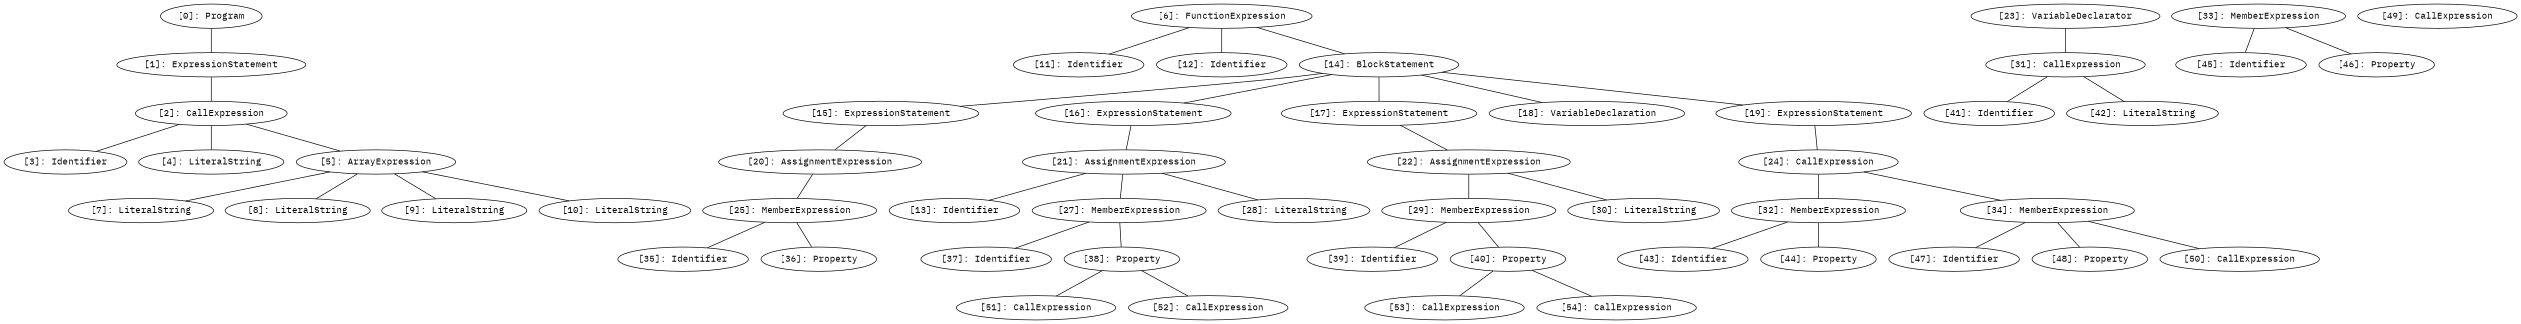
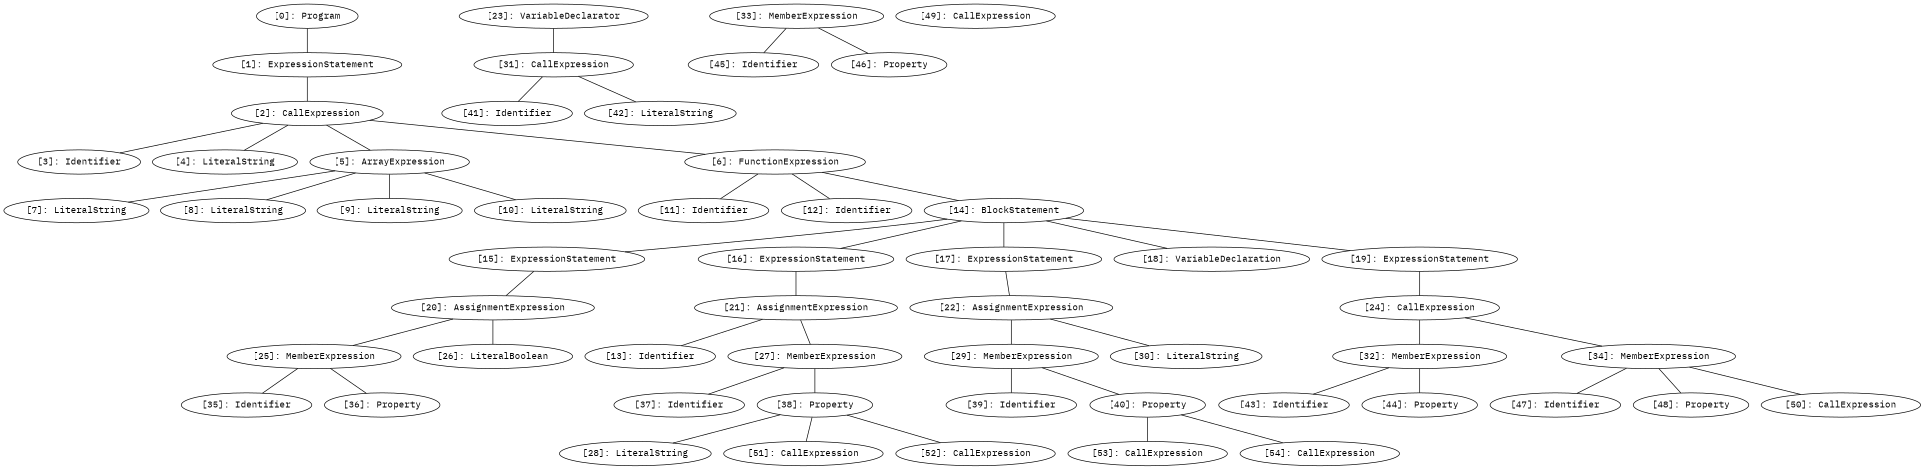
edge "[2]: CallExpression" -- "[6]: FunctionExpression": added
edge "[21]: AssignmentExpression" -- "[28]: LiteralString": now "[38]: Property" -- "[28]: LiteralString"
node "[26]: LiteralBoolean": added
